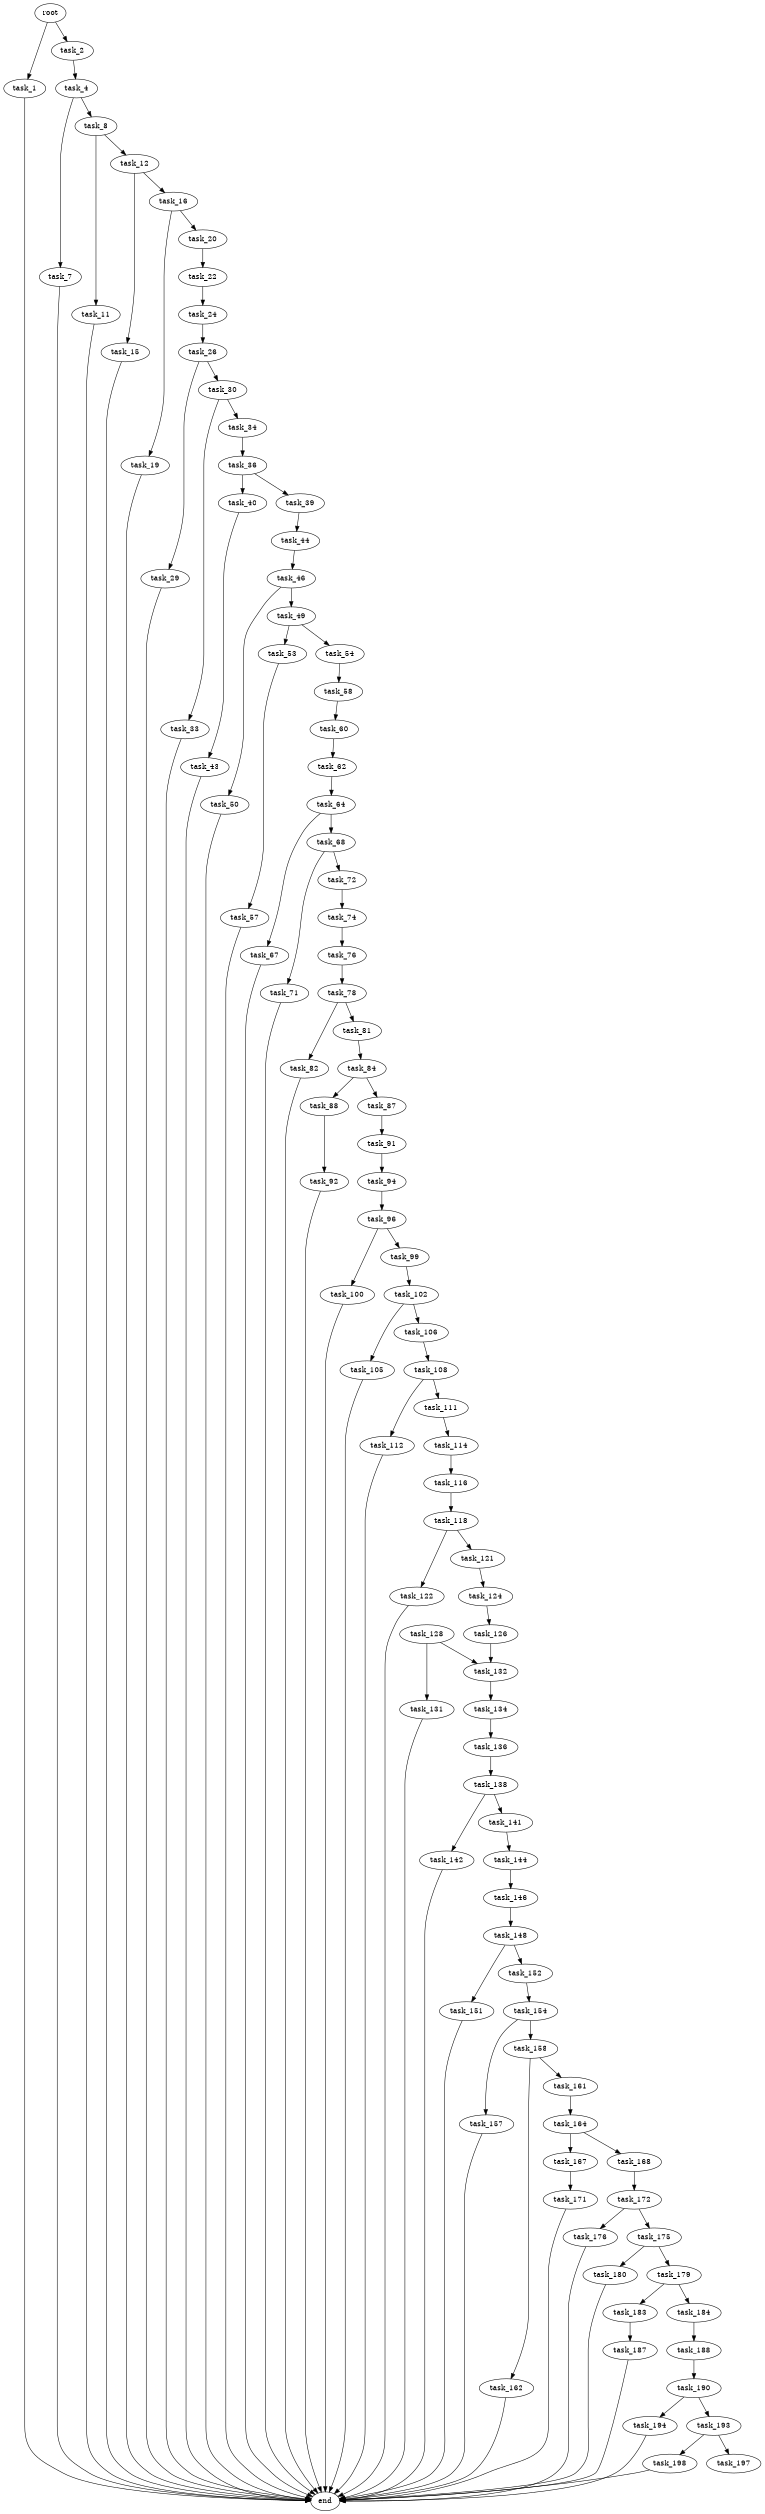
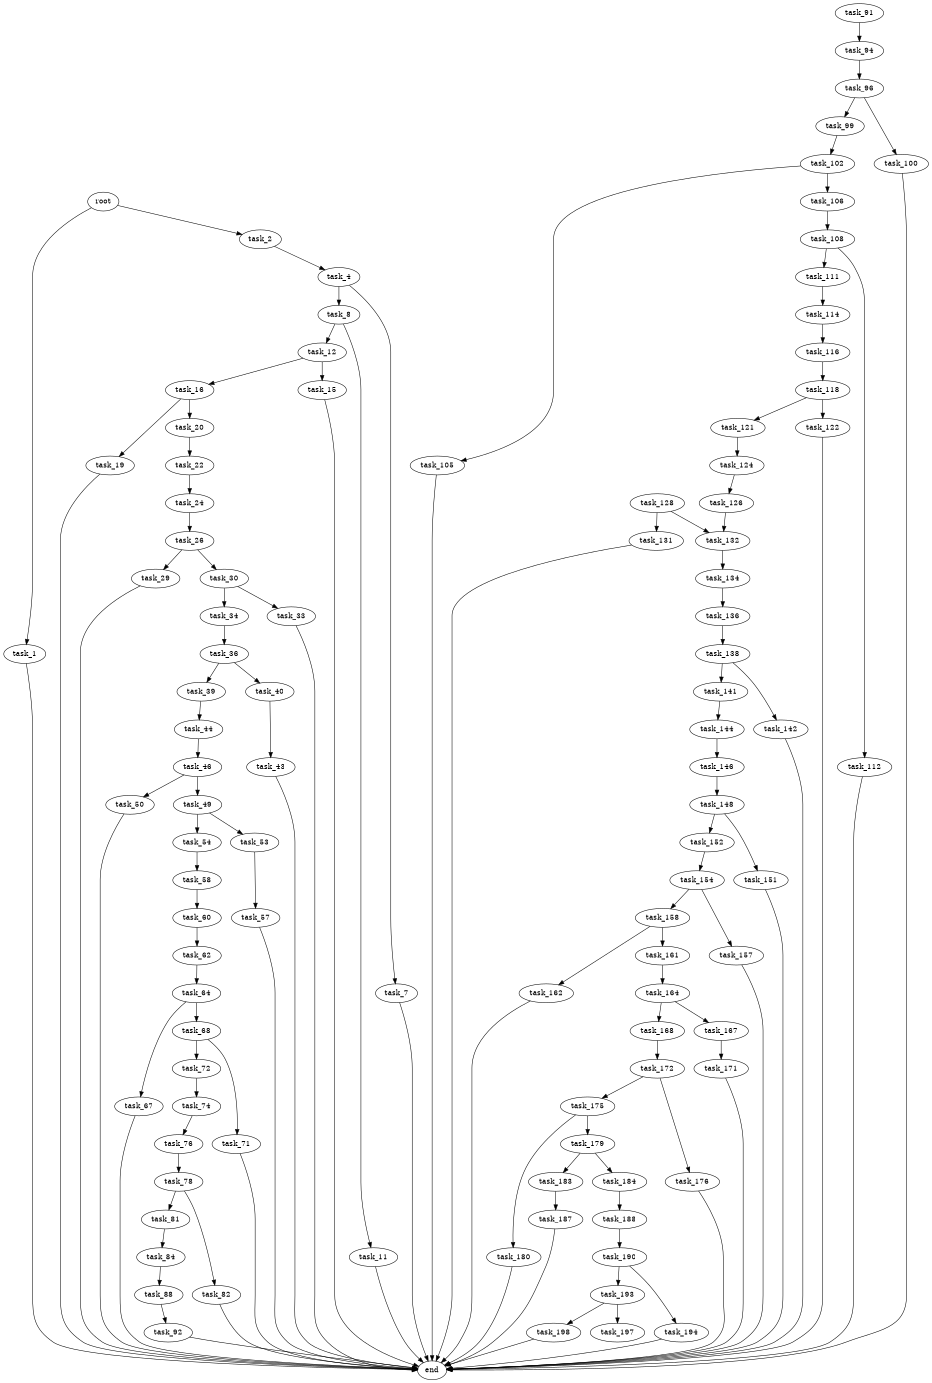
node "task_87": removed
